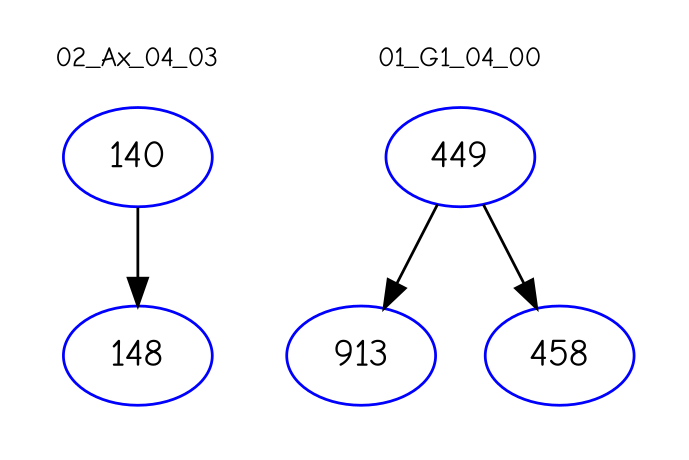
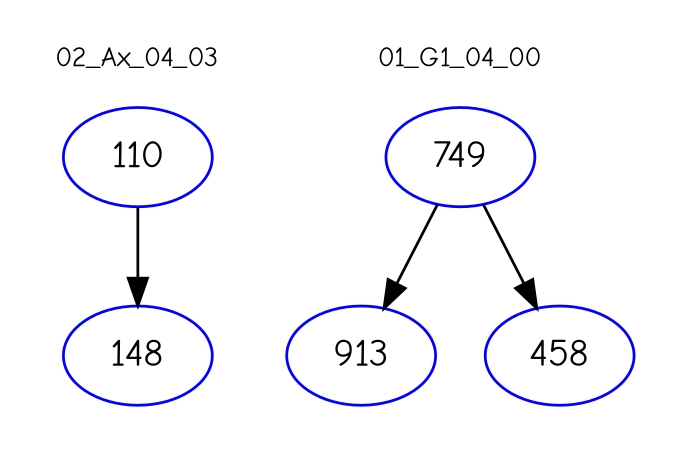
node "140": label "140" -> "110"
node "449": label "449" -> "749"
